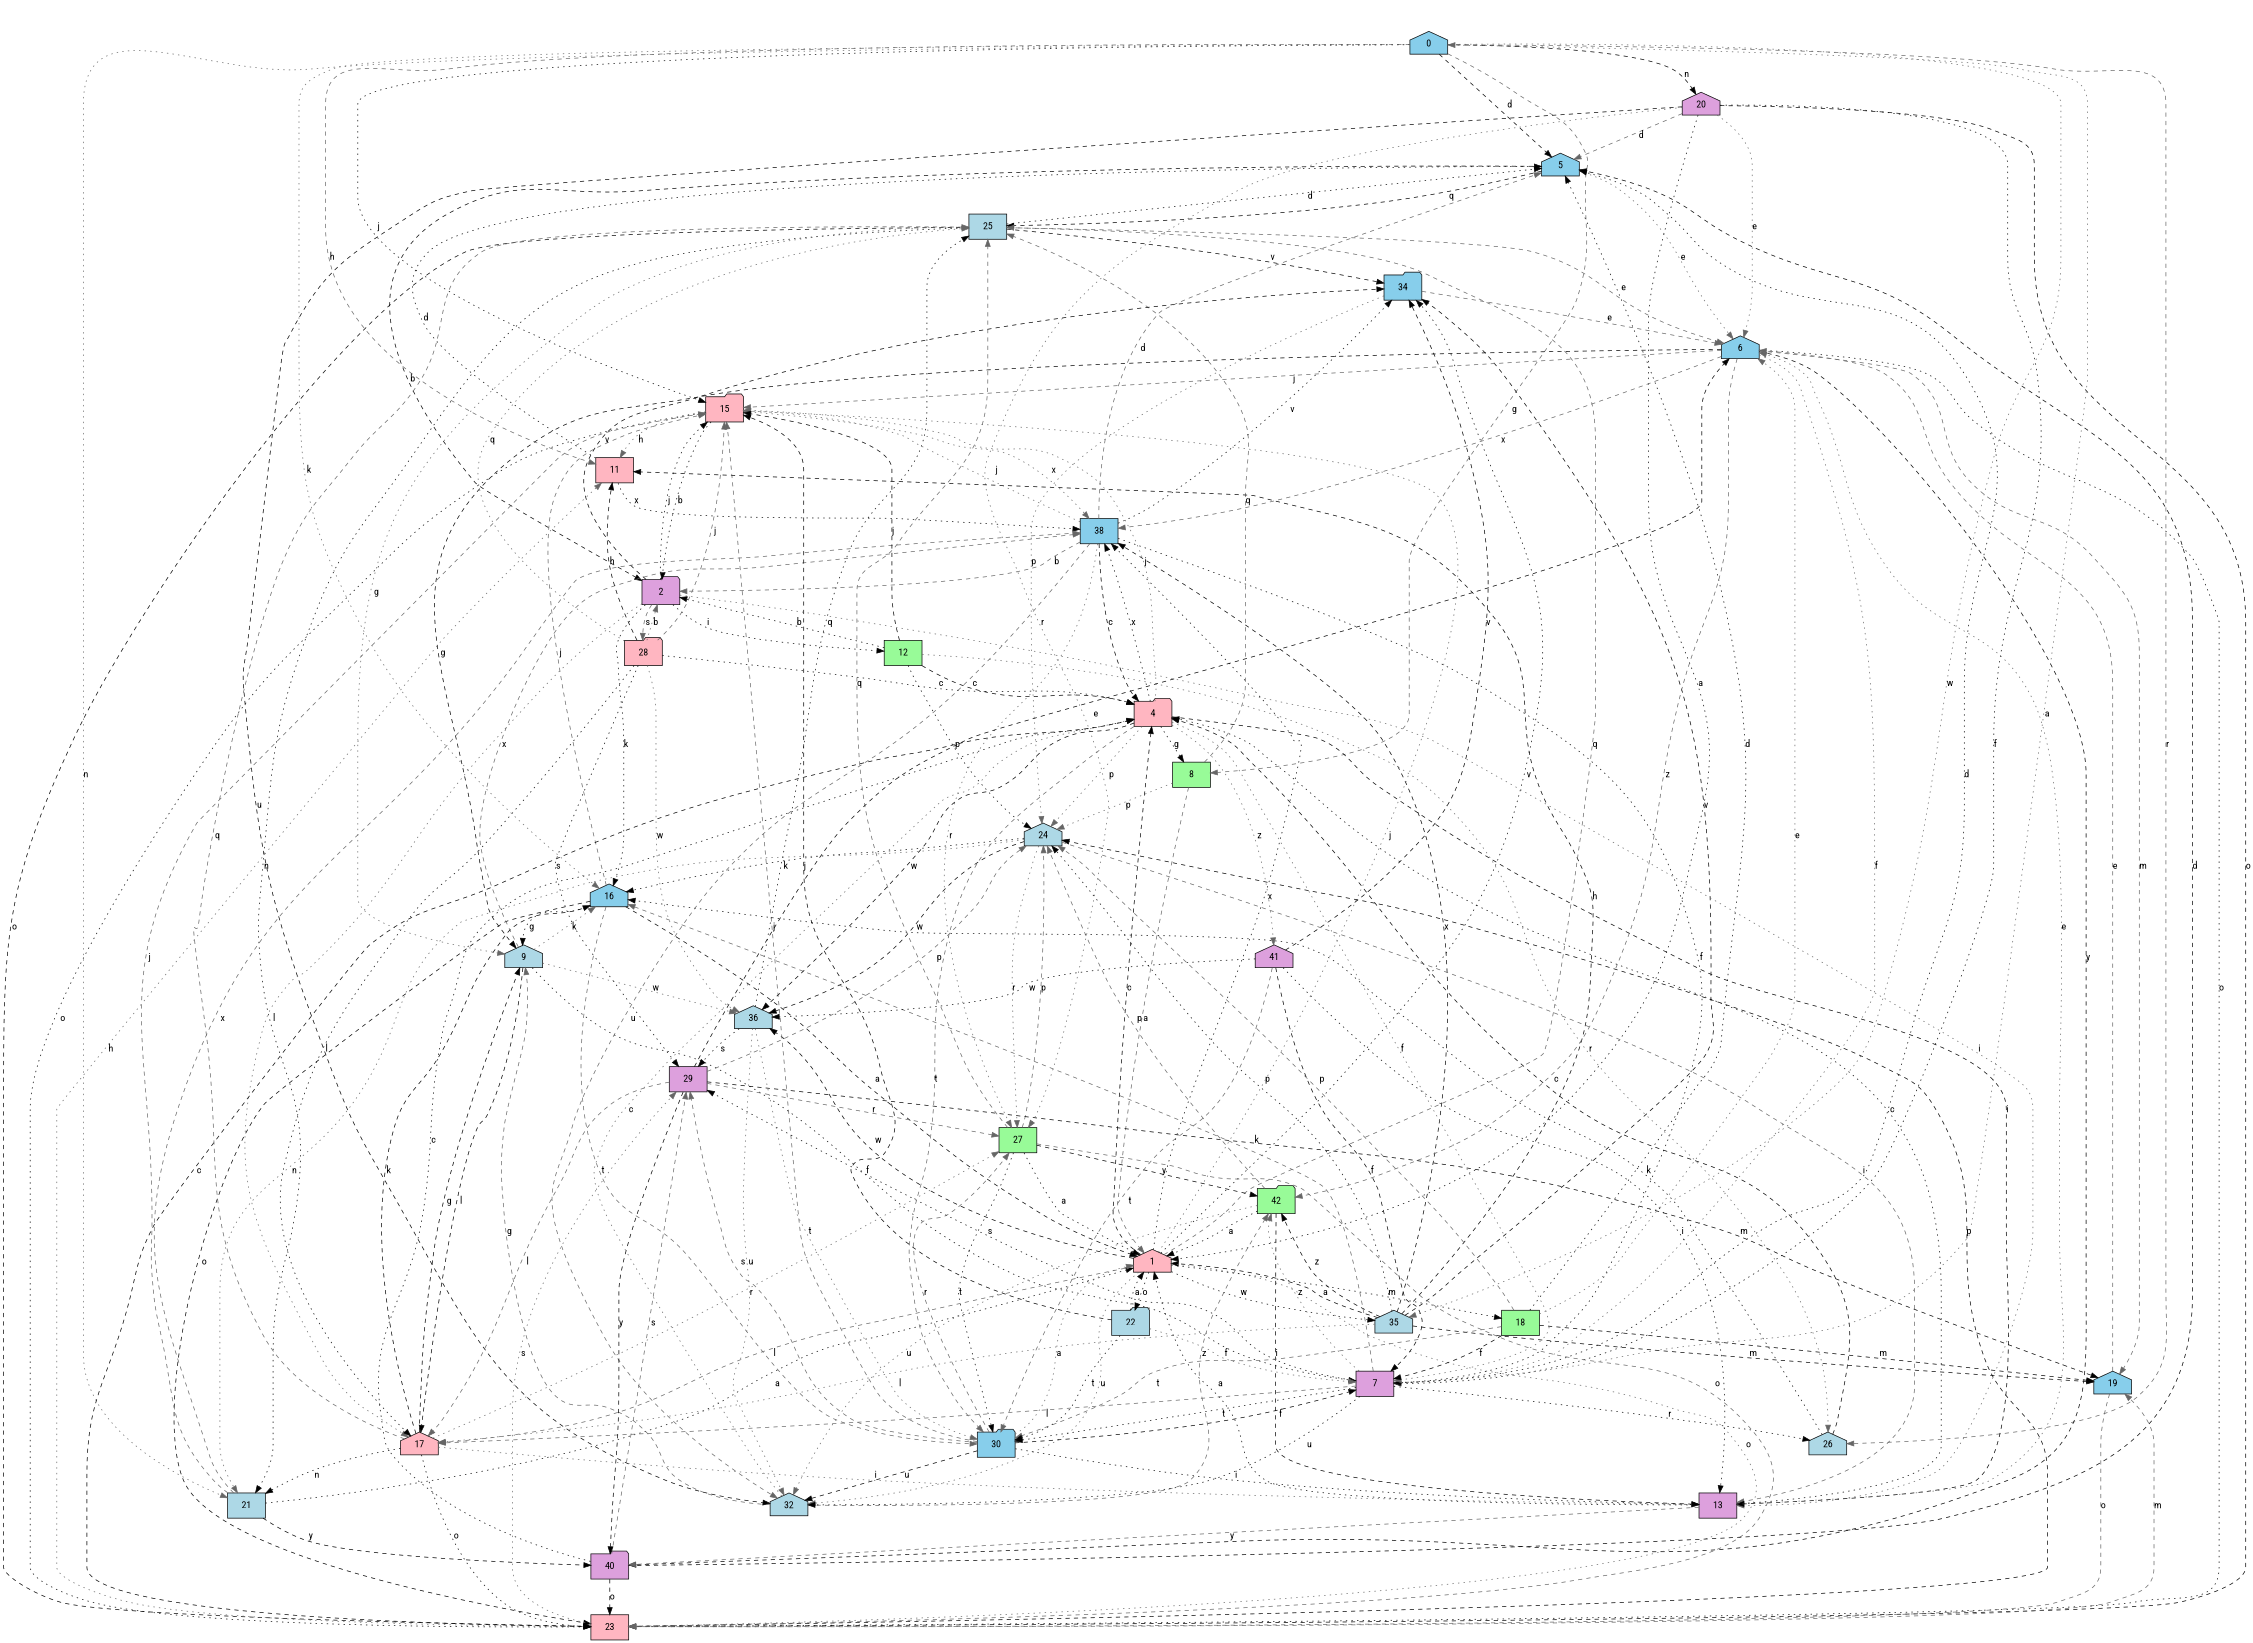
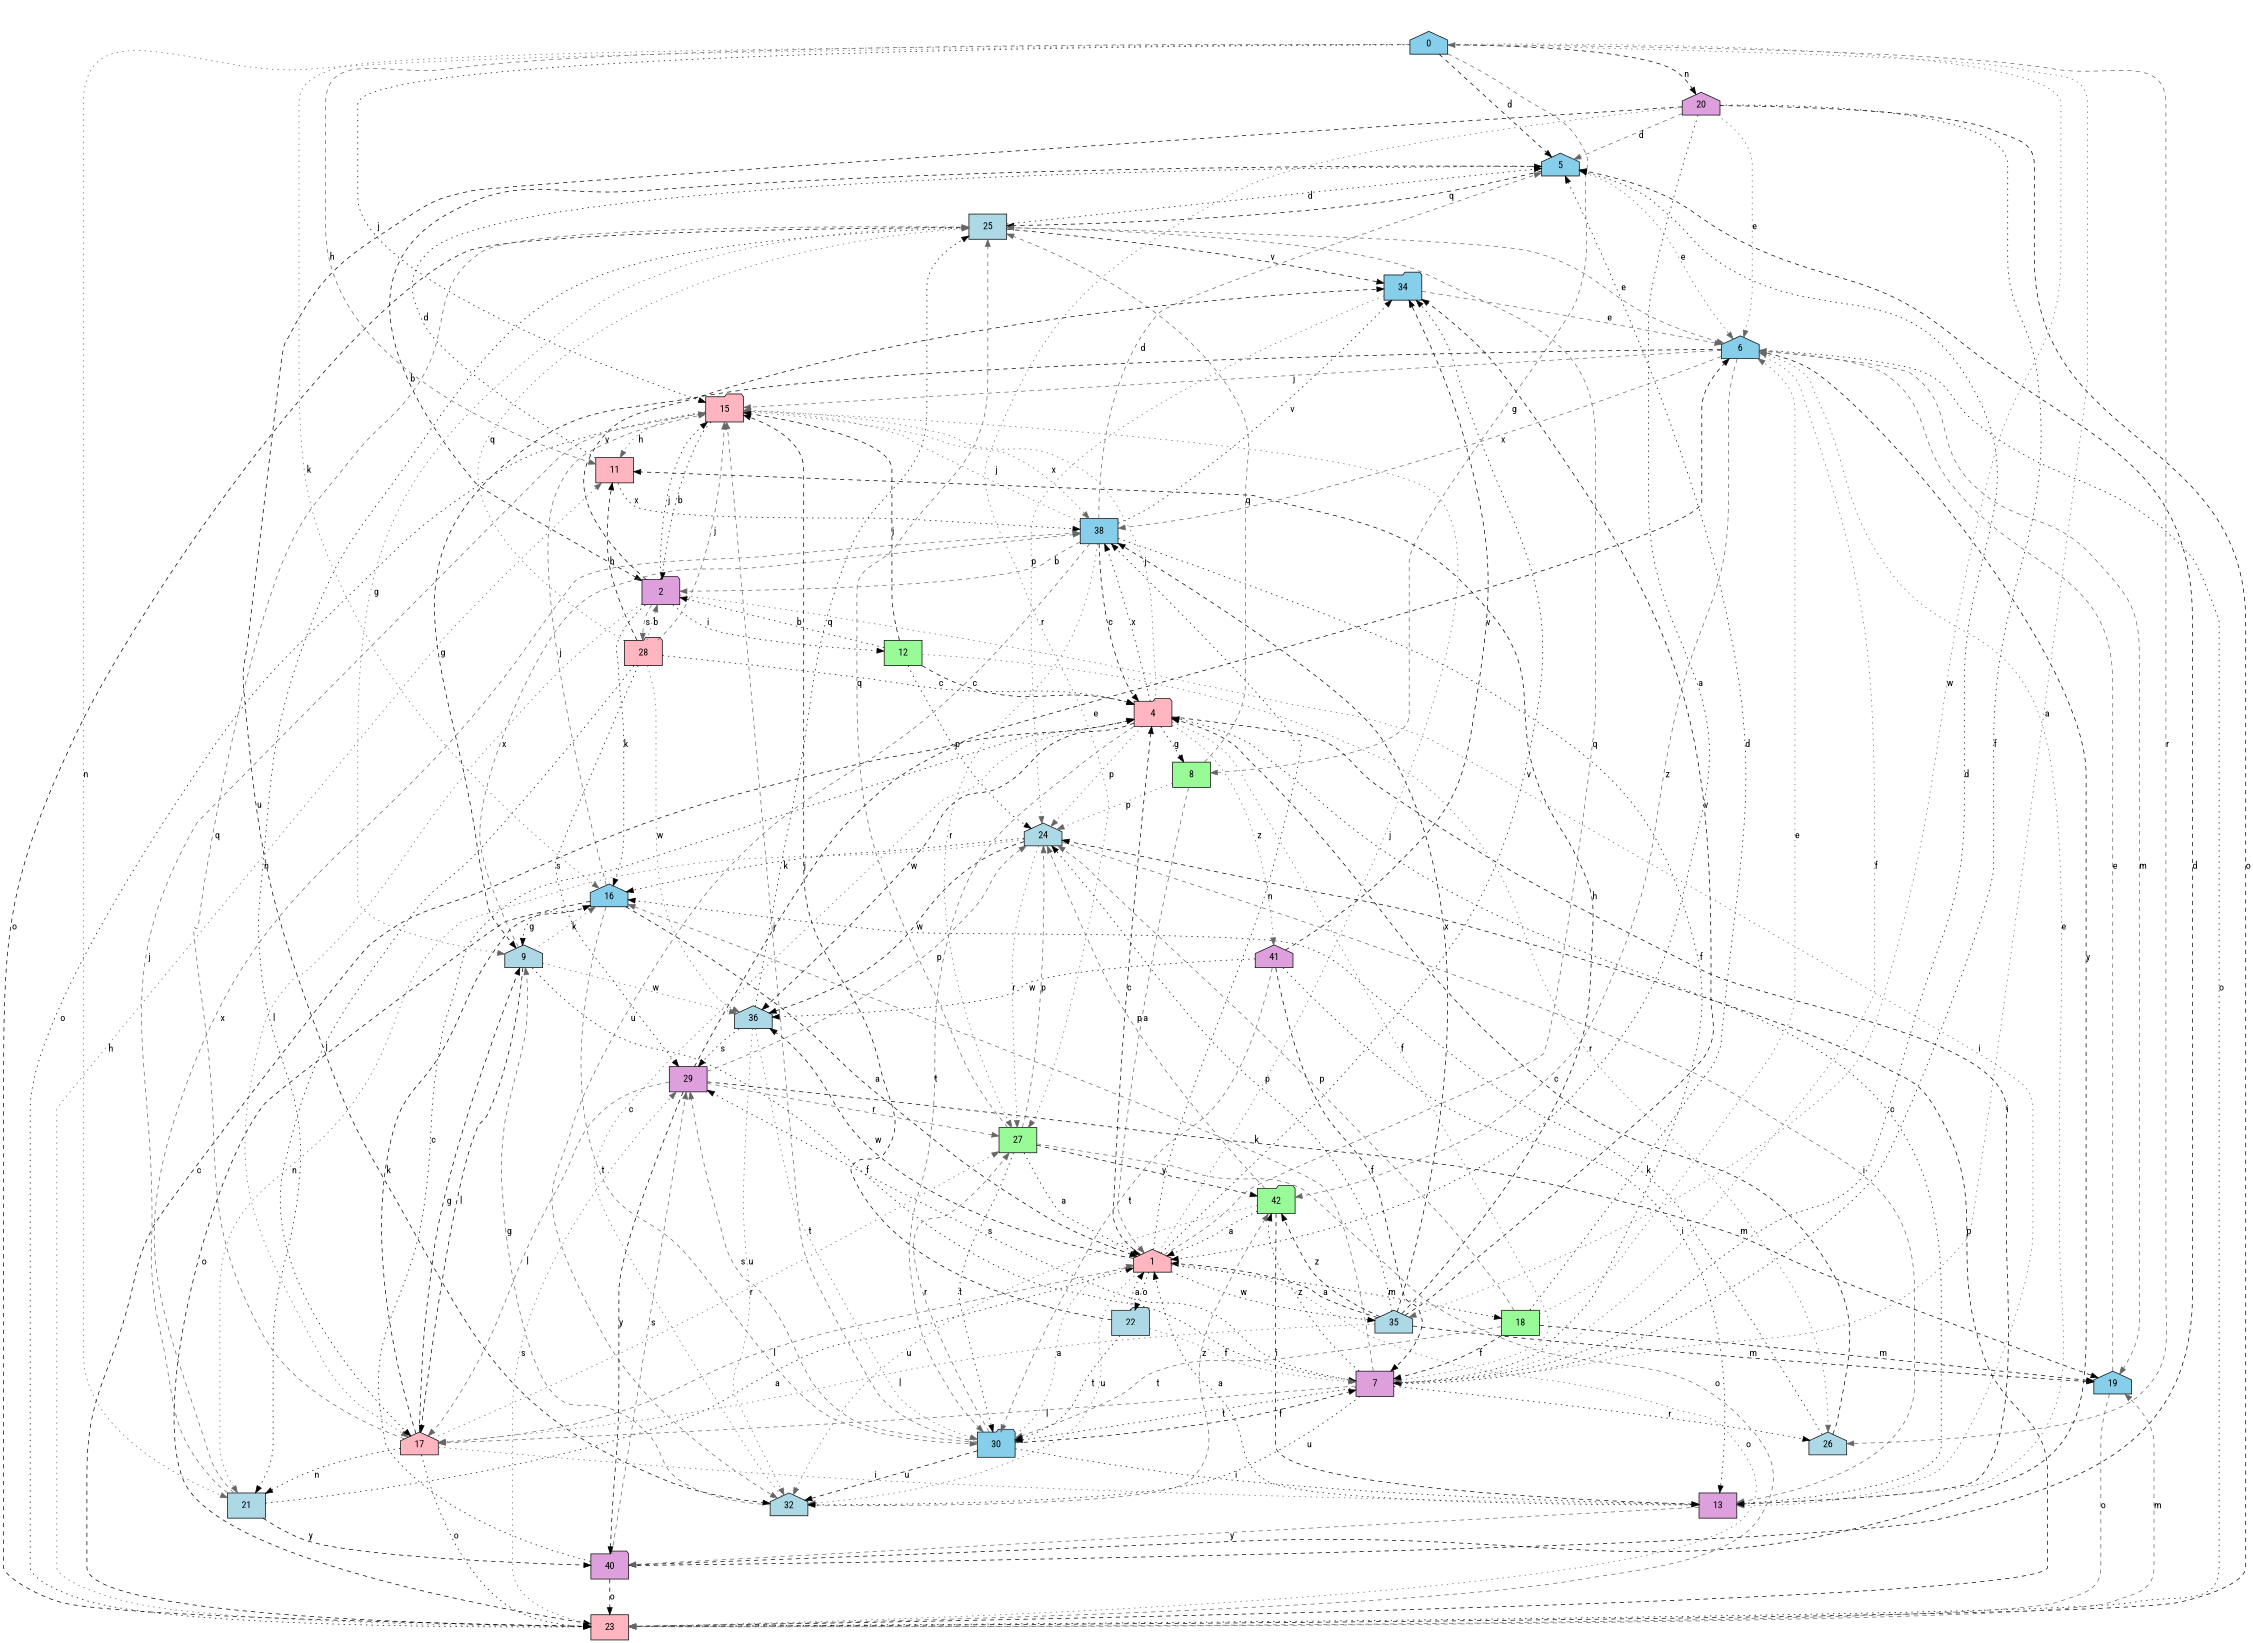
edge "1" -> "38": label "x" -> "n"
edge "7" -> "42": color gray40 -> black
